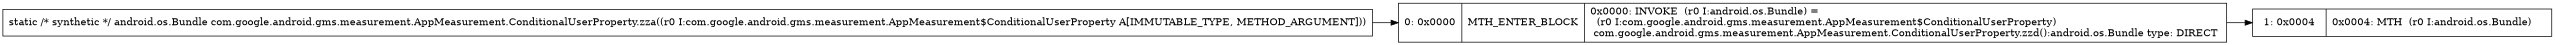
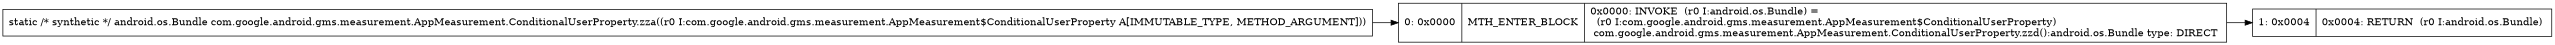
node "1: 0x0004": text "0x0004: MTH  (r0 I:android.os.Bundle)" -> "0x0004: RETURN  (r0 I:android.os.Bundle)"
